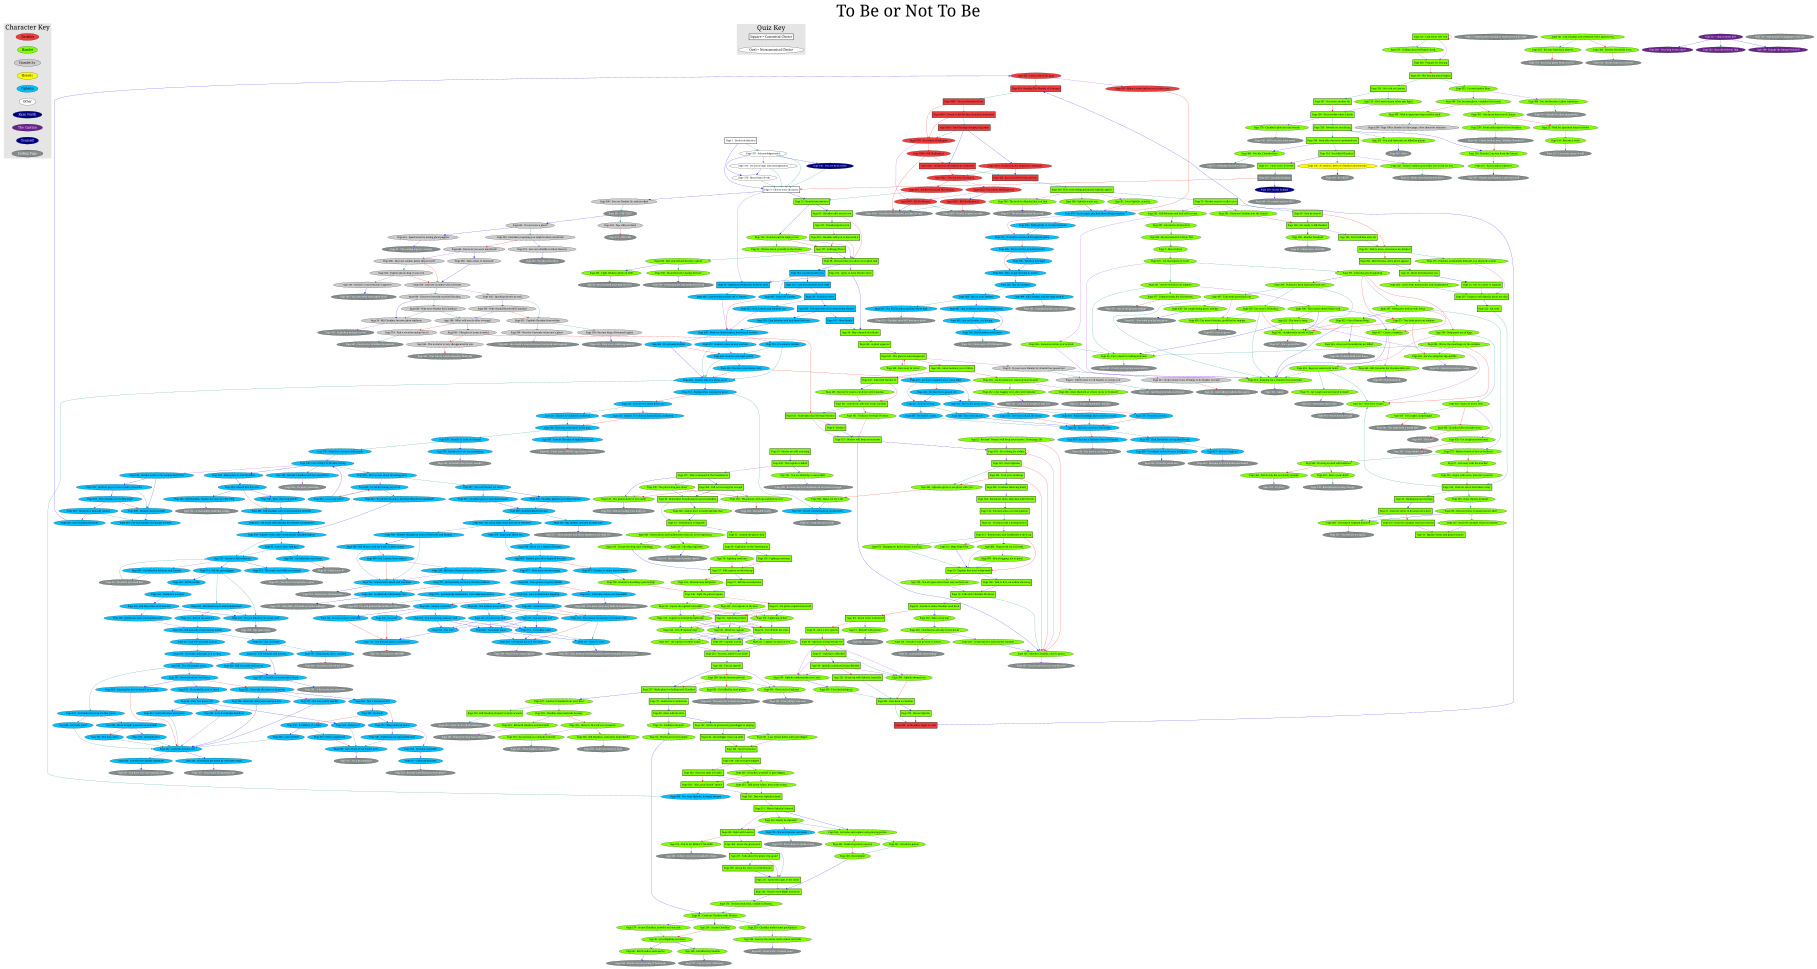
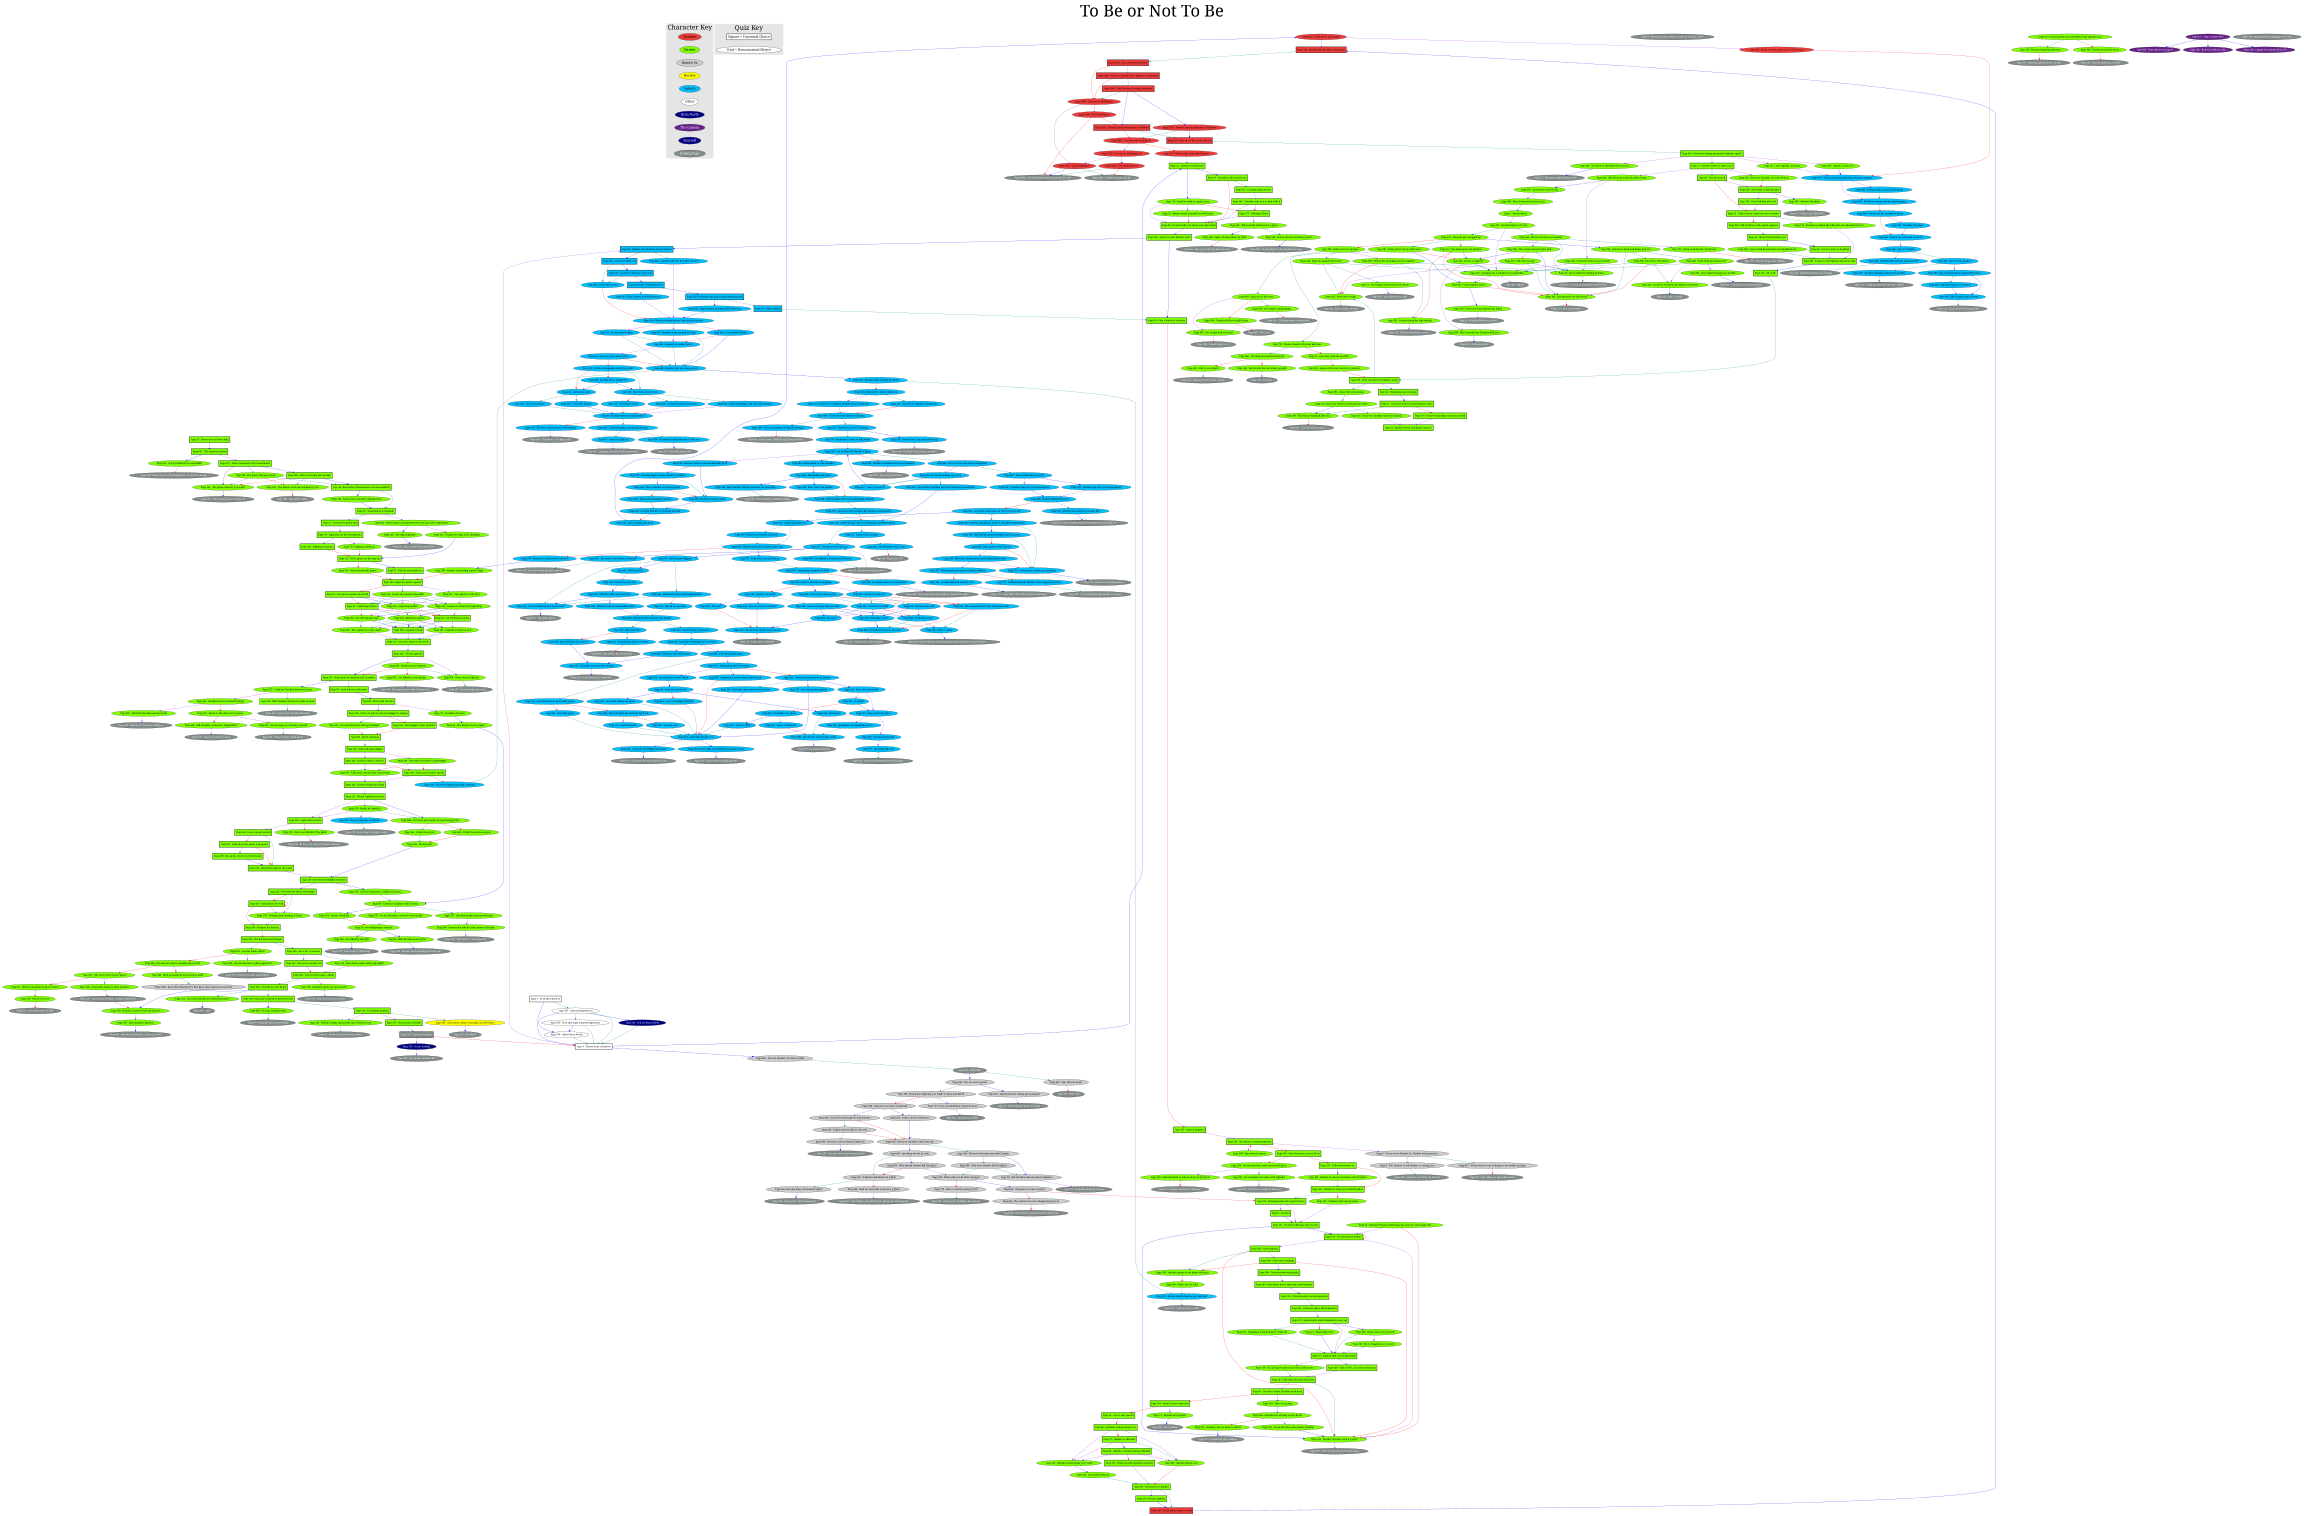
edge "Page 98 - Horatio tells you about your ghost dad" -> "Page 484 - Laertes insults you": now "Page 46 - Ophelia introduction, knock at door" -> "Page 484 - Laertes insults you"
node "Page 529 - Polonius enters": label "Page 529 - Polonius enters" -> "Explosion 529 - Polonius enters"
edge "Page 422 - Giant Human Bolas" -> "Page 314 - Jumping out a window was a bad idea": reversed
edge "Page 657 - Lose your nerve" -> "Page 650 - Go for drowning, set a trap": color red -> teal
edge "Page 220 - The book is basically useless" -> "Page 526 - Give Claudius the book": now "Page 493 - Use The Murder of Gonzago instead" -> "Page 526 - Give Claudius the book"
node "Page 236 - Feel nervous about swordfight": added
